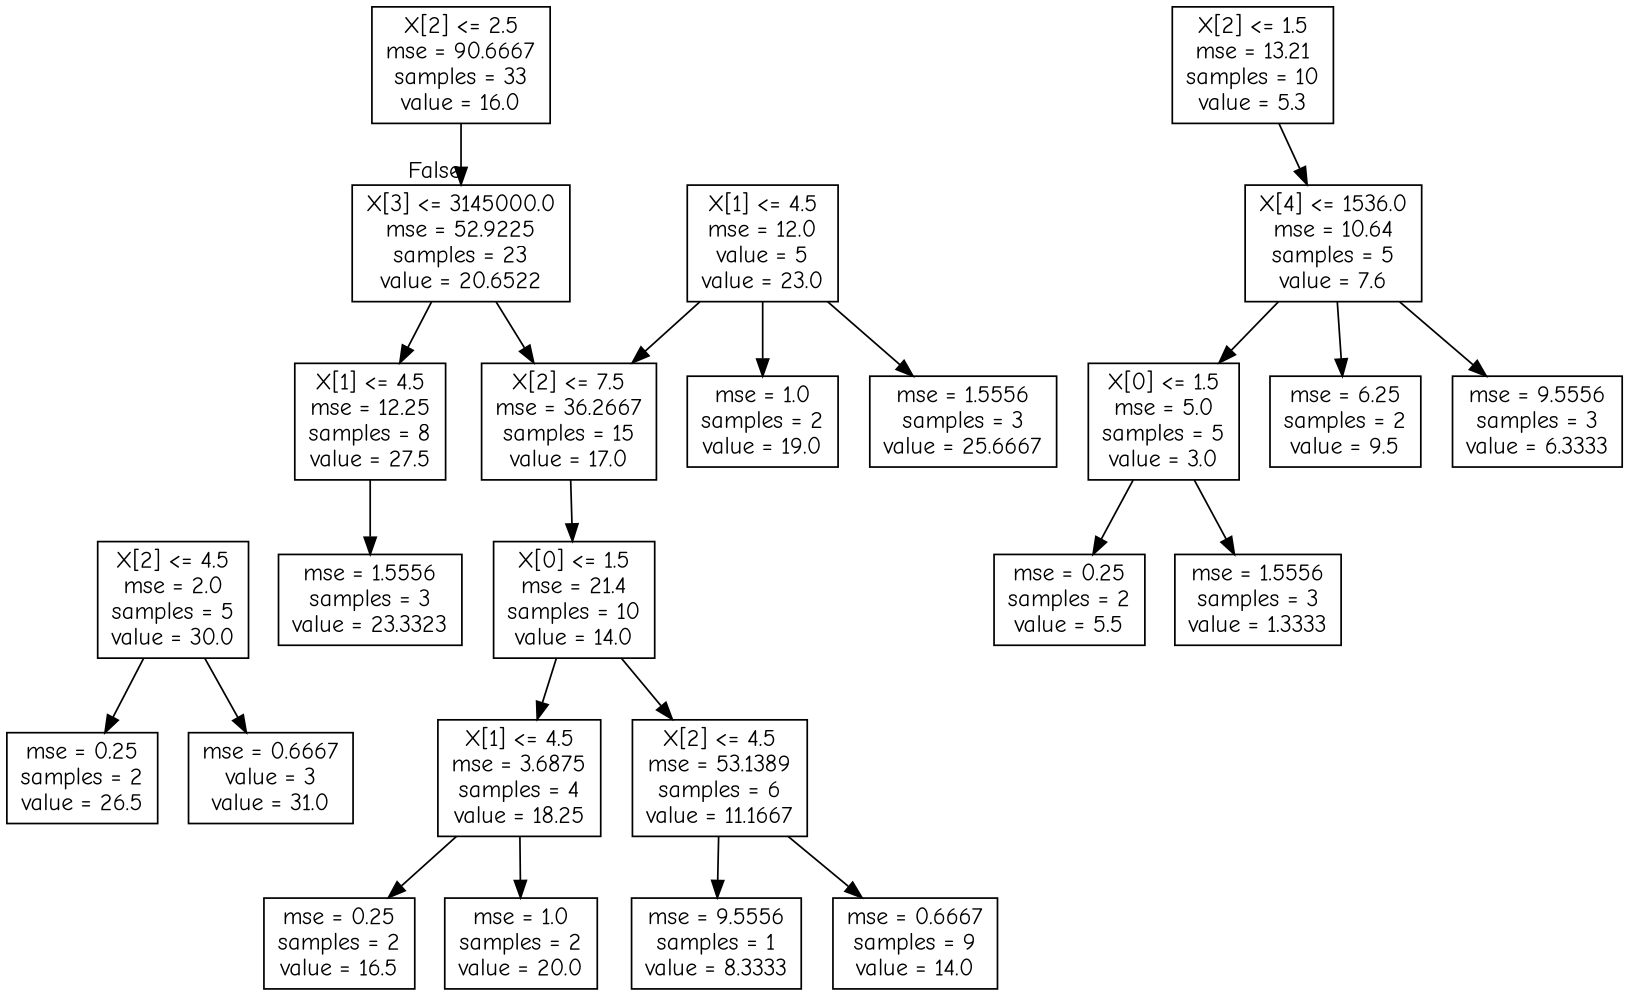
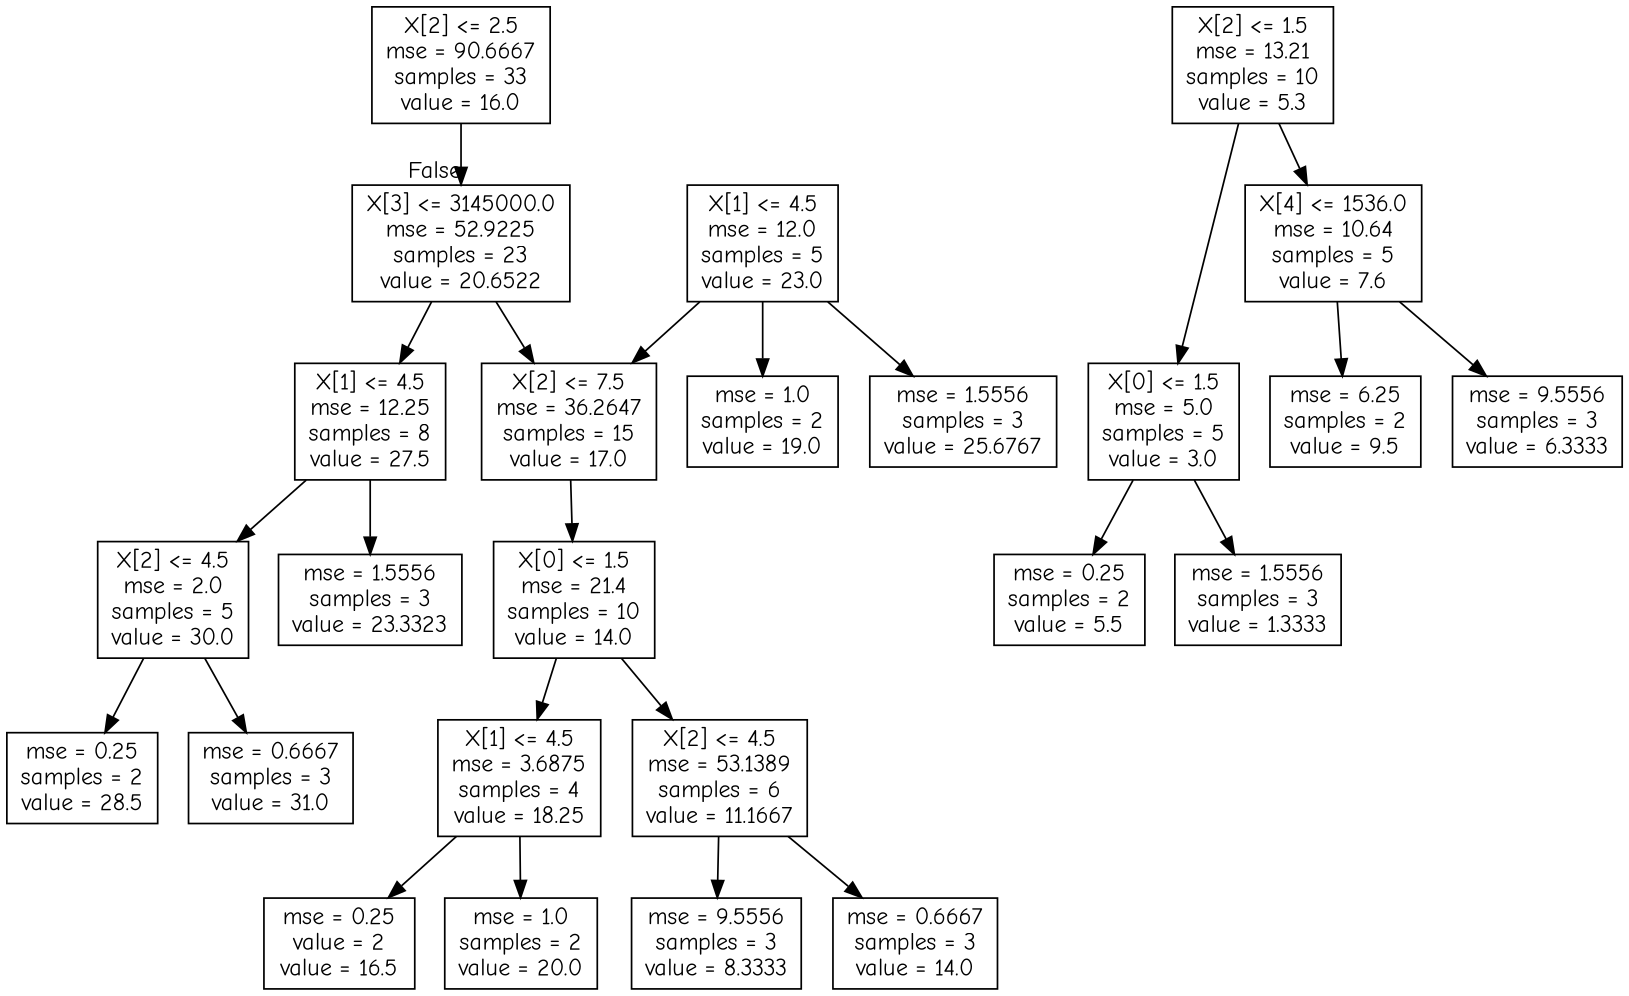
node "X[1] <= 4.5 mse = 12.0 value = 5 value = 23.0": label "X[1] <= 4.5 mse = 12.0 value = 5 value = 23.0" -> "X[1] <= 4.5 mse = 12.0 samples = 5 value = 23.0"
edge "X[4] <= 1536.0 mse = 10.64 samples = 5 value = 7.6" -> "X[0] <= 1.5 mse = 5.0 samples = 5 value = 3.0": now "X[2] <= 1.5 mse = 13.21 samples = 10 value = 5.3" -> "X[0] <= 1.5 mse = 5.0 samples = 5 value = 3.0"
node "X[2] <= 7.5 mse = 36.2667 samples = 15 value = 17.0": label "X[2] <= 7.5 mse = 36.2667 samples = 15 value = 17.0" -> "X[2] <= 7.5 mse = 36.2647 samples = 15 value = 17.0"
node "mse = 1.5556 samples = 3 value = 25.6667": label "mse = 1.5556 samples = 3 value = 25.6667" -> "mse = 1.5556 samples = 3 value = 25.6767"
edge "X[1] <= 4.5 mse = 12.25 samples = 8 value = 27.5" -> "X[2] <= 4.5 mse = 2.0 samples = 5 value = 30.0": added
node "mse = 0.25 samples = 2 value = 26.5": label "mse = 0.25 samples = 2 value = 26.5" -> "mse = 0.25 samples = 2 value = 28.5"
node "mse = 0.6667 value = 3 value = 31.0": label "mse = 0.6667 value = 3 value = 31.0" -> "mse = 0.6667 samples = 3 value = 31.0"
node "mse = 0.25 samples = 2 value = 16.5": label "mse = 0.25 samples = 2 value = 16.5" -> "mse = 0.25 value = 2 value = 16.5"
node "mse = 9.5556 samples = 1 value = 8.3333": label "mse = 9.5556 samples = 1 value = 8.3333" -> "mse = 9.5556 samples = 3 value = 8.3333"
node "mse = 0.6667 samples = 9 value = 14.0": label "mse = 0.6667 samples = 9 value = 14.0" -> "mse = 0.6667 samples = 3 value = 14.0"
